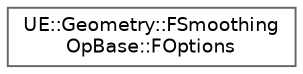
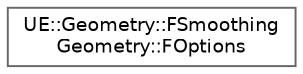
node "UE::Geometry::FSmoothing OpBase::FOptions": label "UE::Geometry::FSmoothing OpBase::FOptions" -> "UE::Geometry::FSmoothing Geometry::FOptions"
